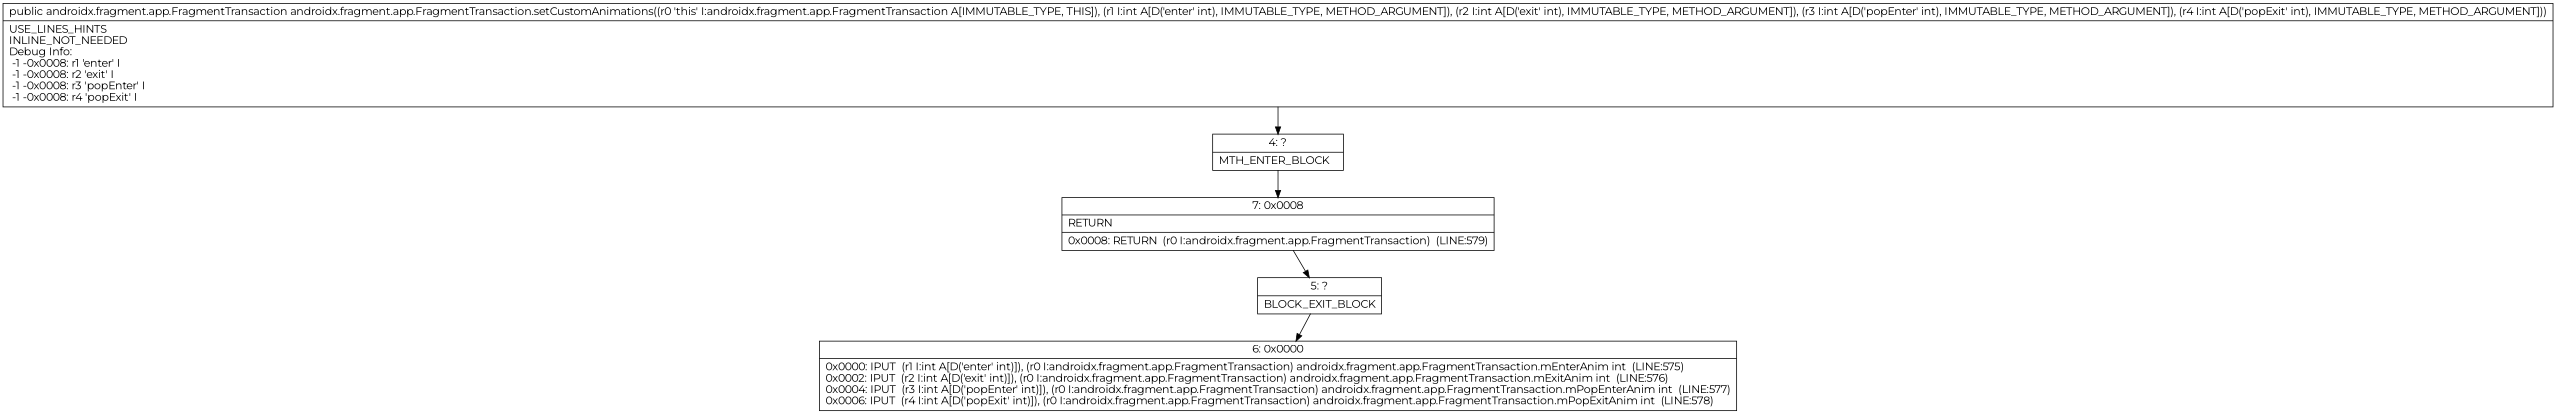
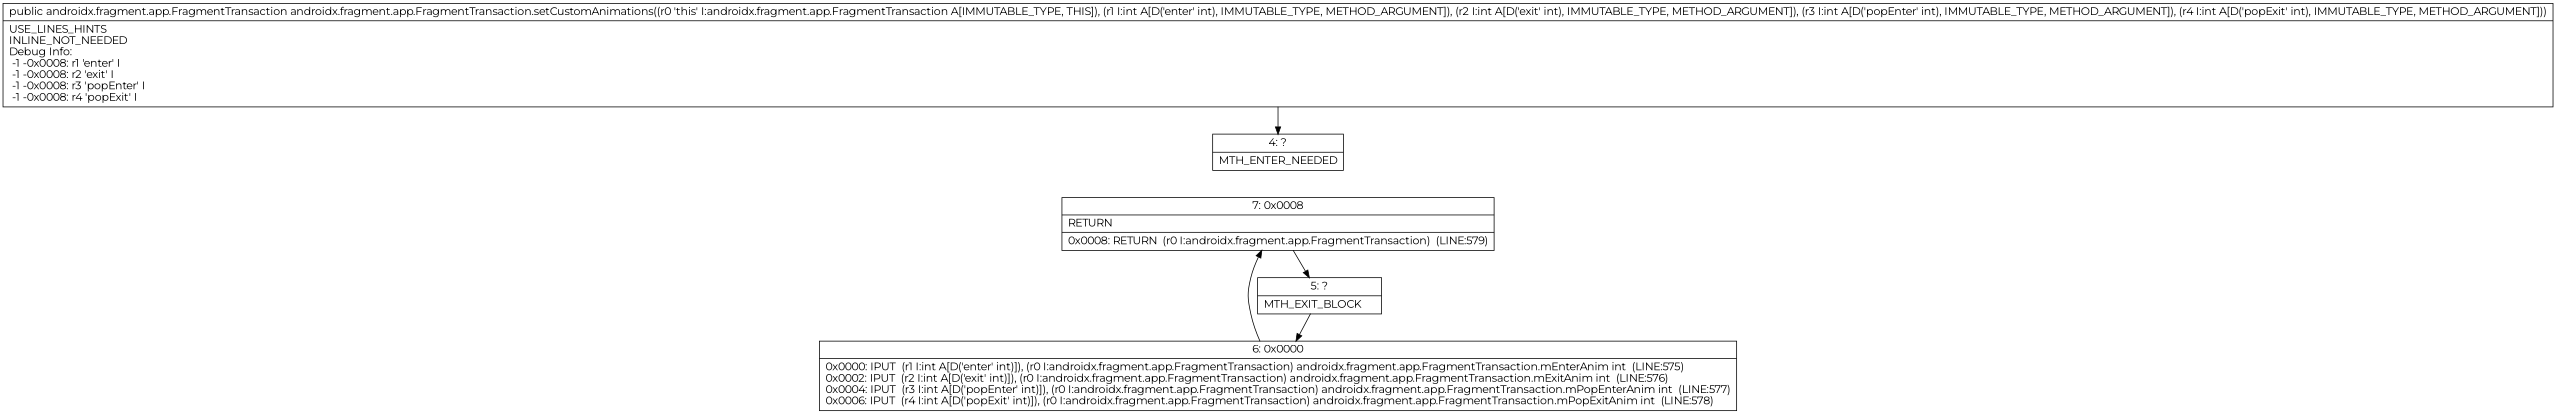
node "4: ?": text "MTH_ENTER_BLOCK" -> "MTH_ENTER_NEEDED"
edge "4: ?" -> "7: 0x0008": now "6: 0x0000" -> "7: 0x0008"
node "5: ?": text "BLOCK_EXIT_BLOCK" -> "MTH_EXIT_BLOCK"
